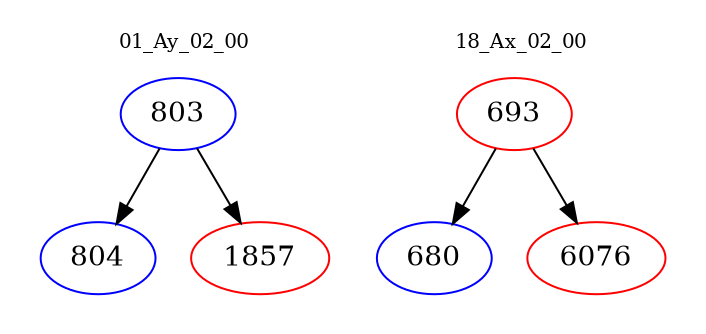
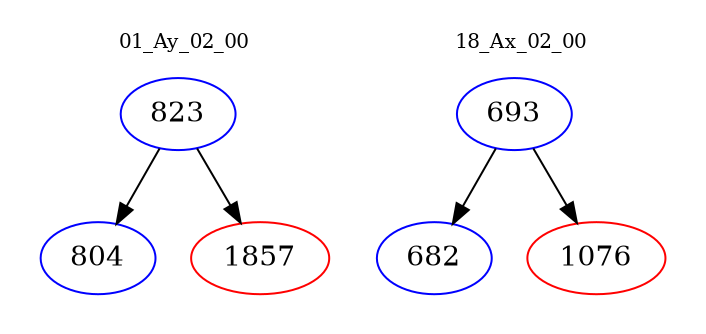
node "803": label "803" -> "823"
node "693": color red -> blue
node "680": label "680" -> "682"
node "6076": label "6076" -> "1076"
